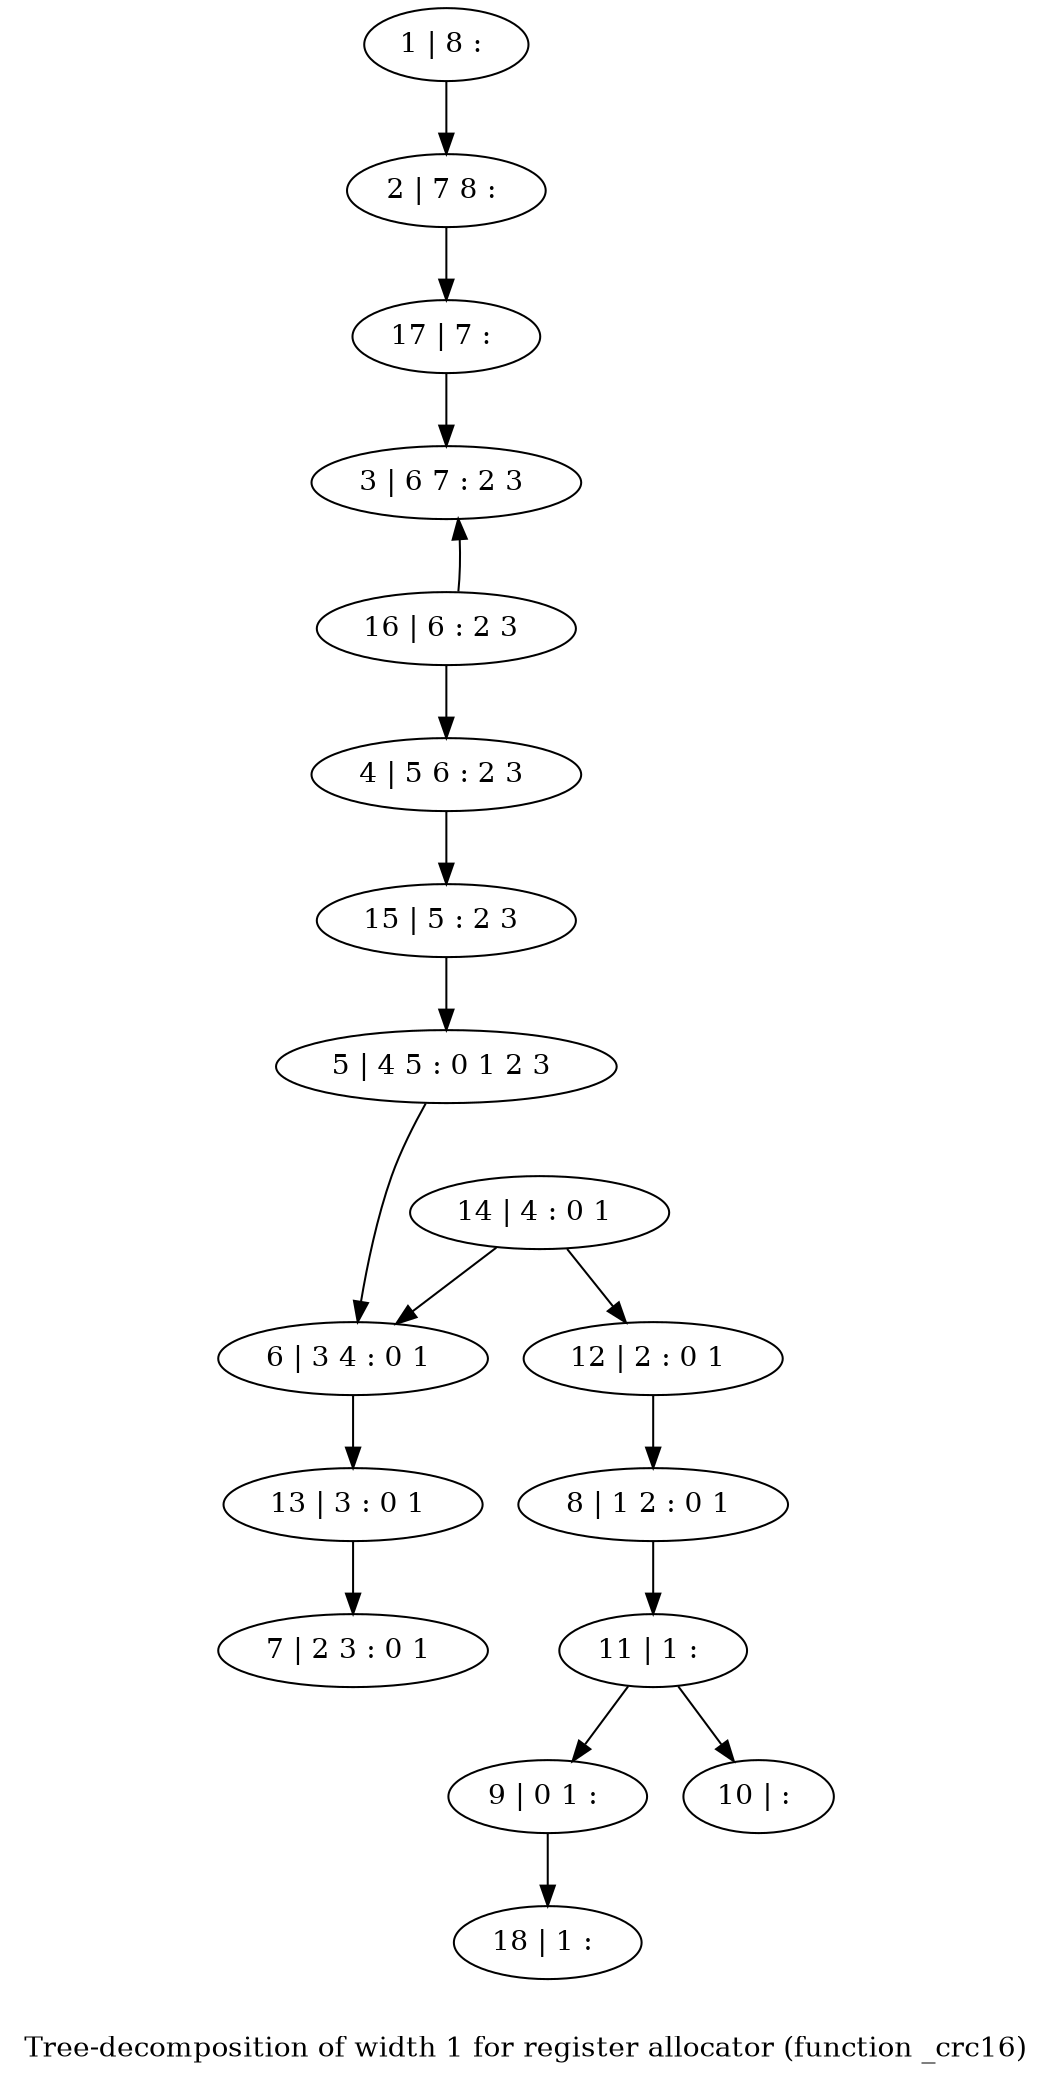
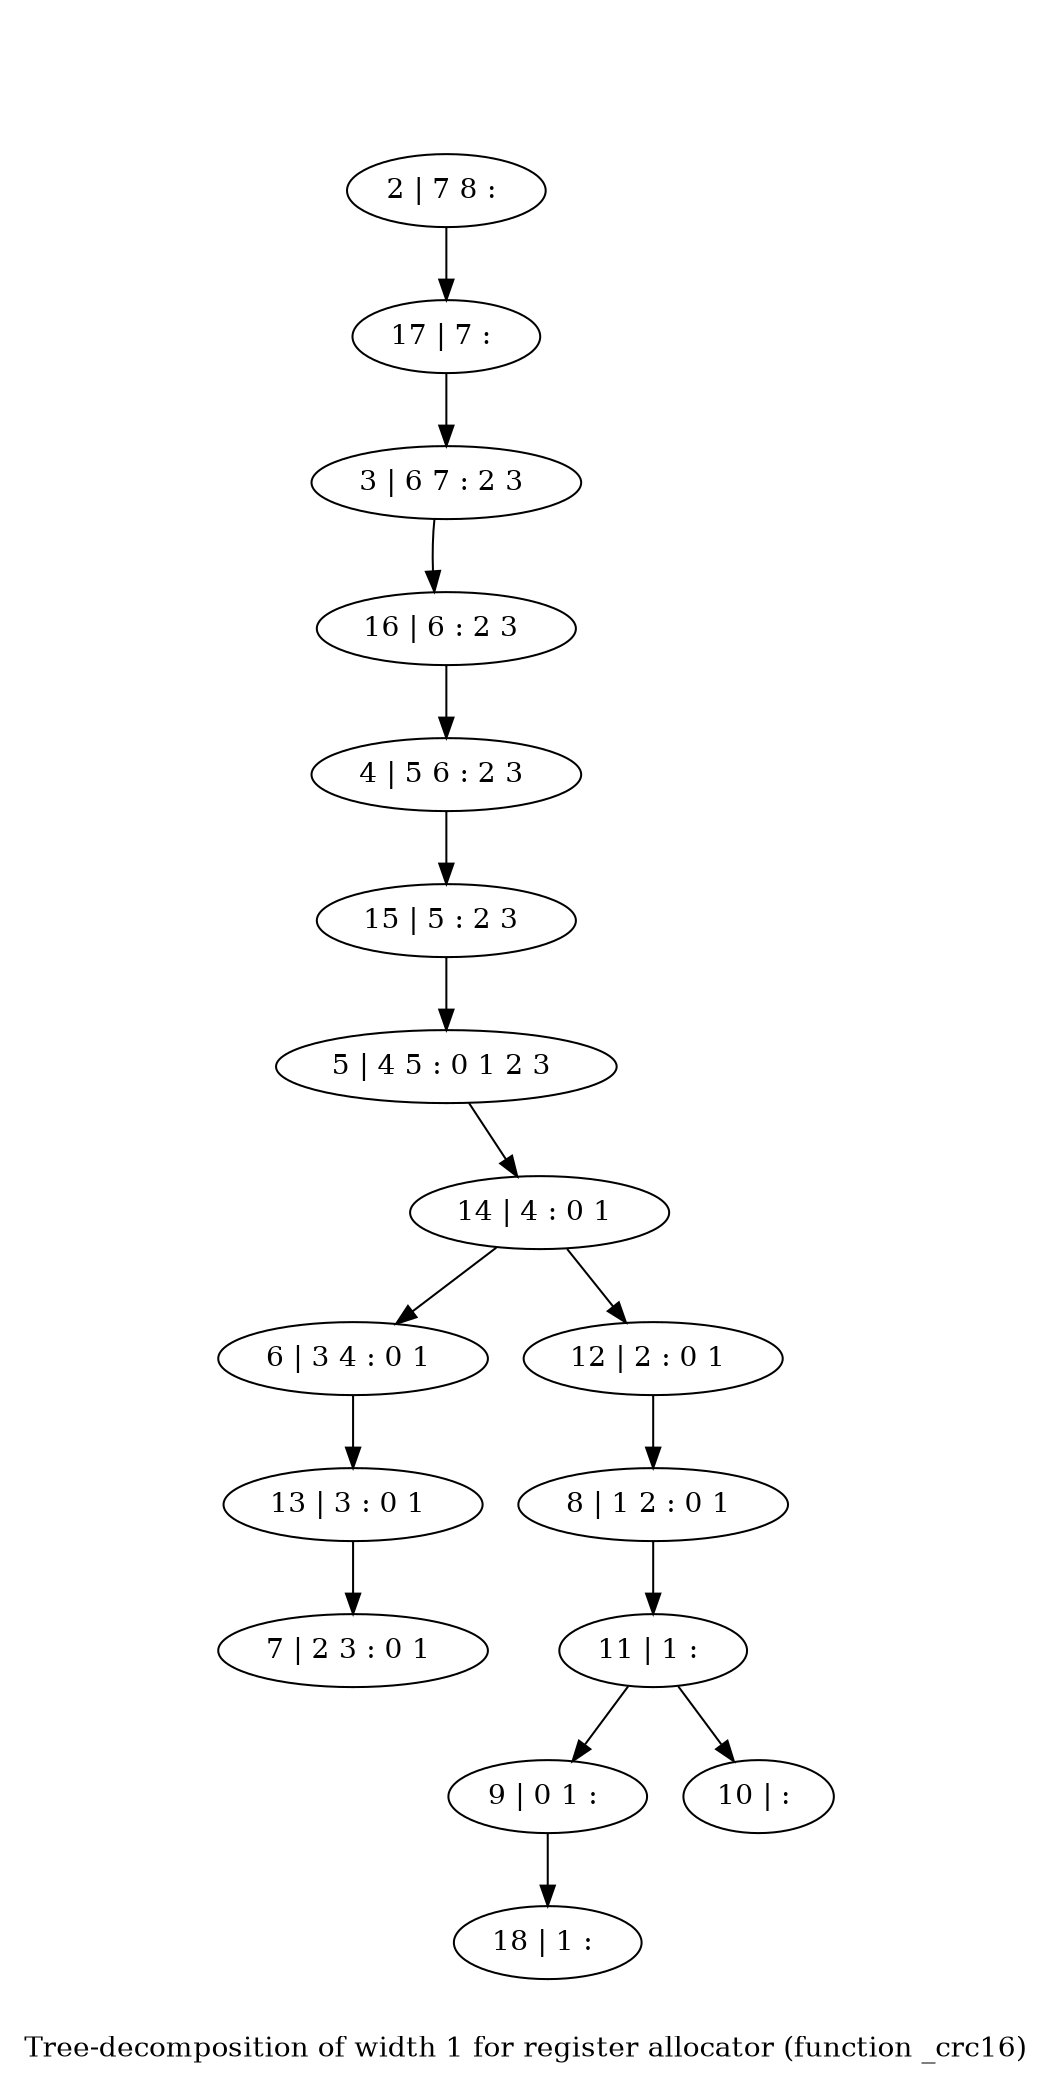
node "1 | 8 :": removed
edge "16 | 6 : 2 3" -> "3 | 6 7 : 2 3": reversed
edge "5 | 4 5 : 0 1 2 3" -> "6 | 3 4 : 0 1": now "5 | 4 5 : 0 1 2 3" -> "14 | 4 : 0 1"
